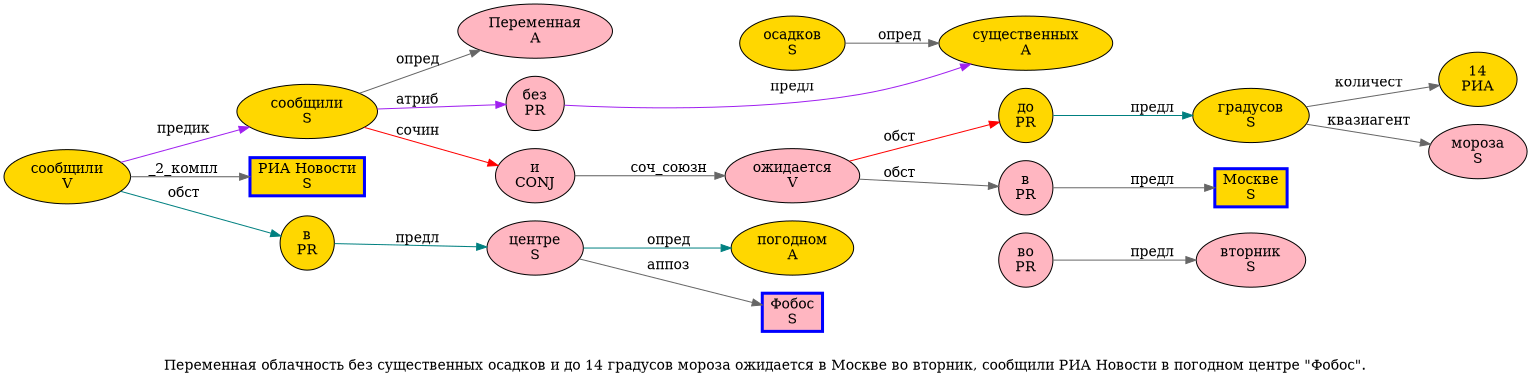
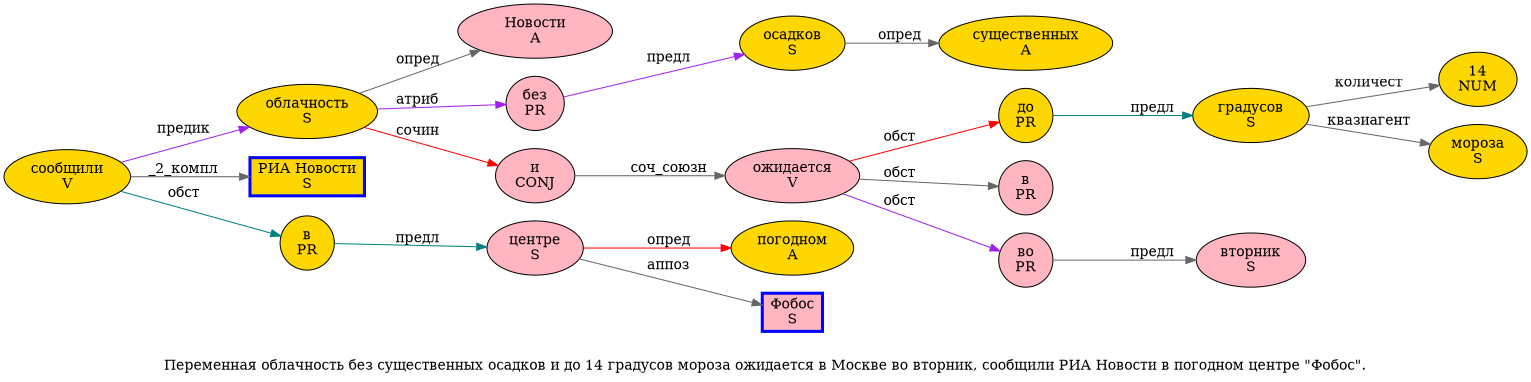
node "Переменная A": label "Переменная A" -> "Новости A"
node "14 РИА": label "14 РИА" -> "14 NUM"
edge "без PR" -> "существенных A": now "без PR" -> "осадков S"
node "сообщили S": label "сообщили S" -> "облачность S"
node "мороза S": fillcolor lightpink -> gold
node "Москве S": removed
edge "ожидается V" -> "во PR": added, label "обст"
edge "центре S" -> "погодном A": color teal -> red
